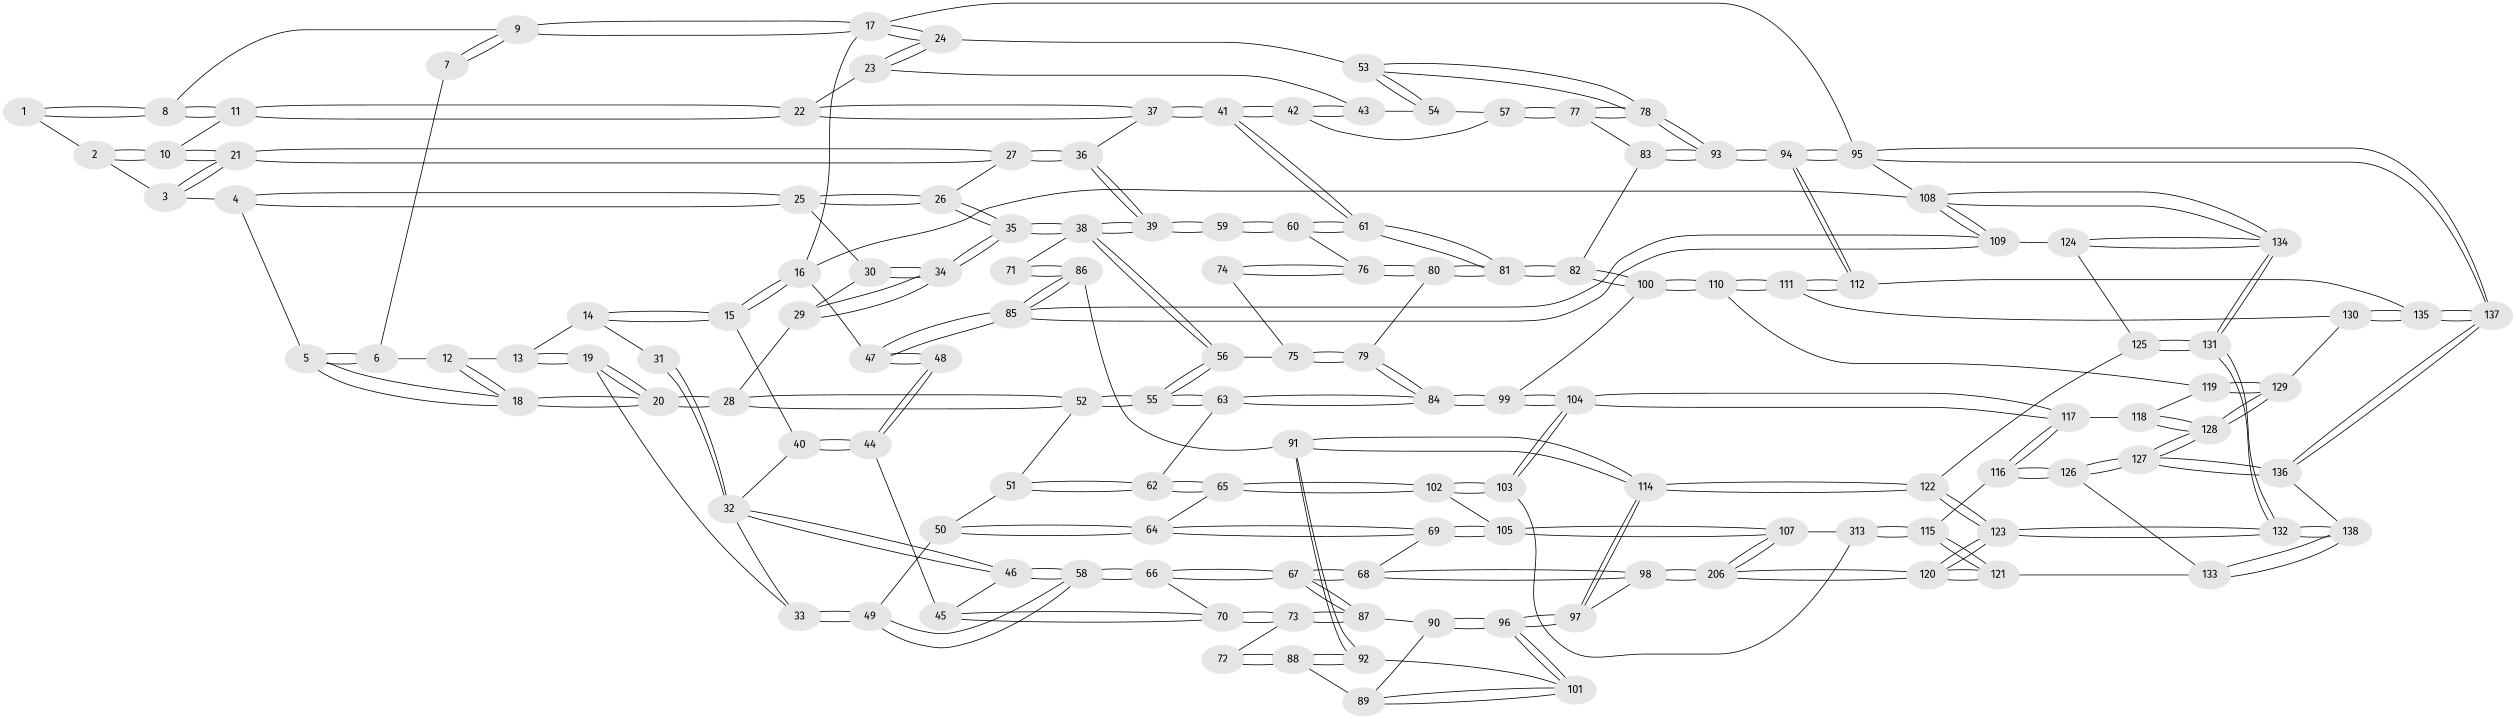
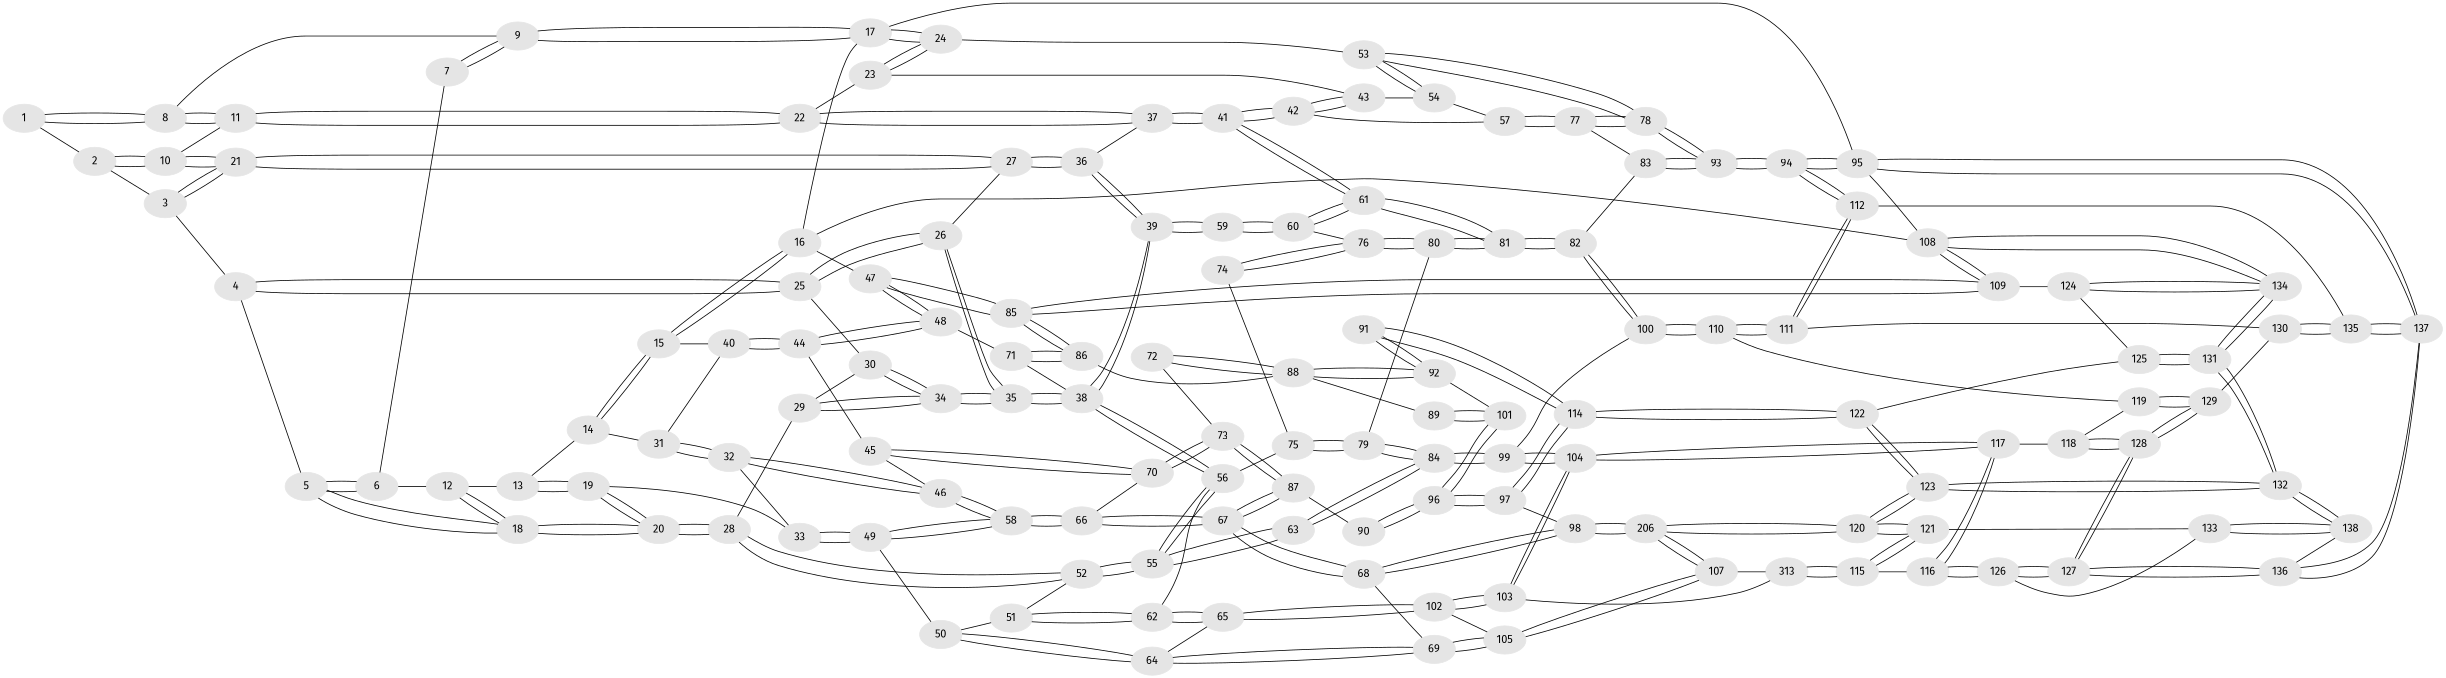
edge "48" -- "71": added
edge "86" -- "91": now "86" -- "88"
edge "63" -- "62": now "56" -- "62"
edge "40" -- "32": now "40" -- "31"
edge "90" -- "89": removed
